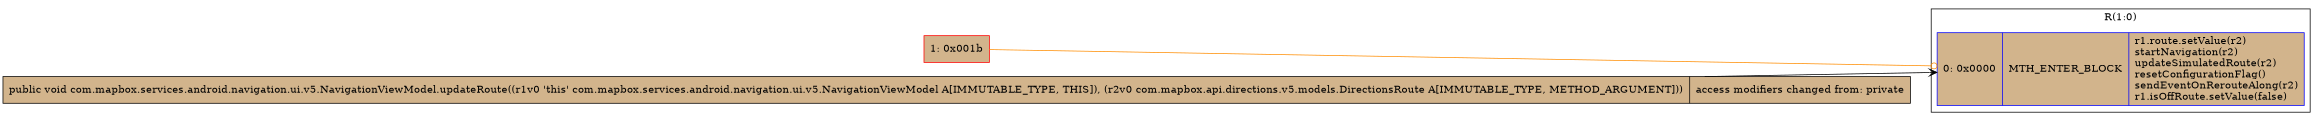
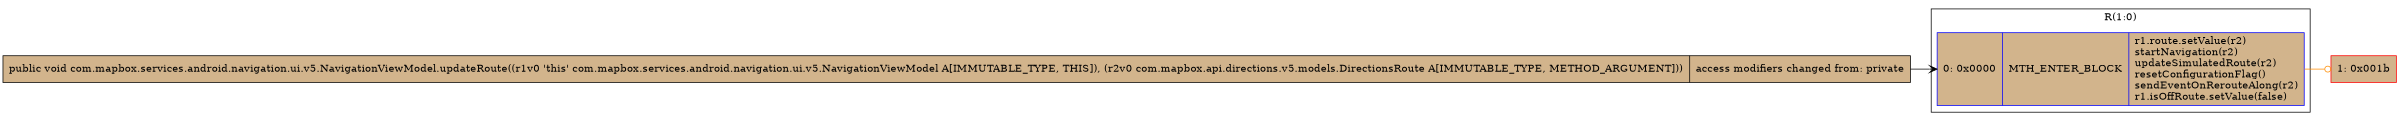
edge "1: 0x001b" -> "0: 0x0000": reversed
